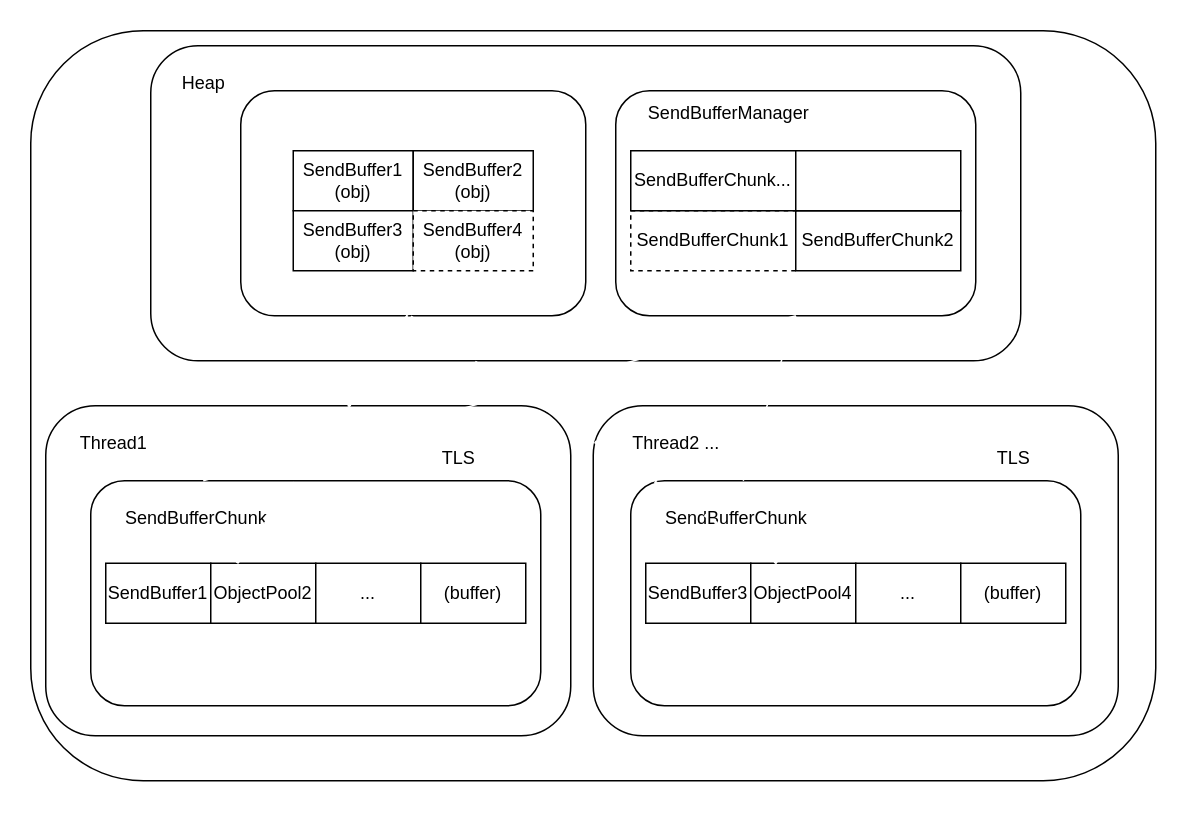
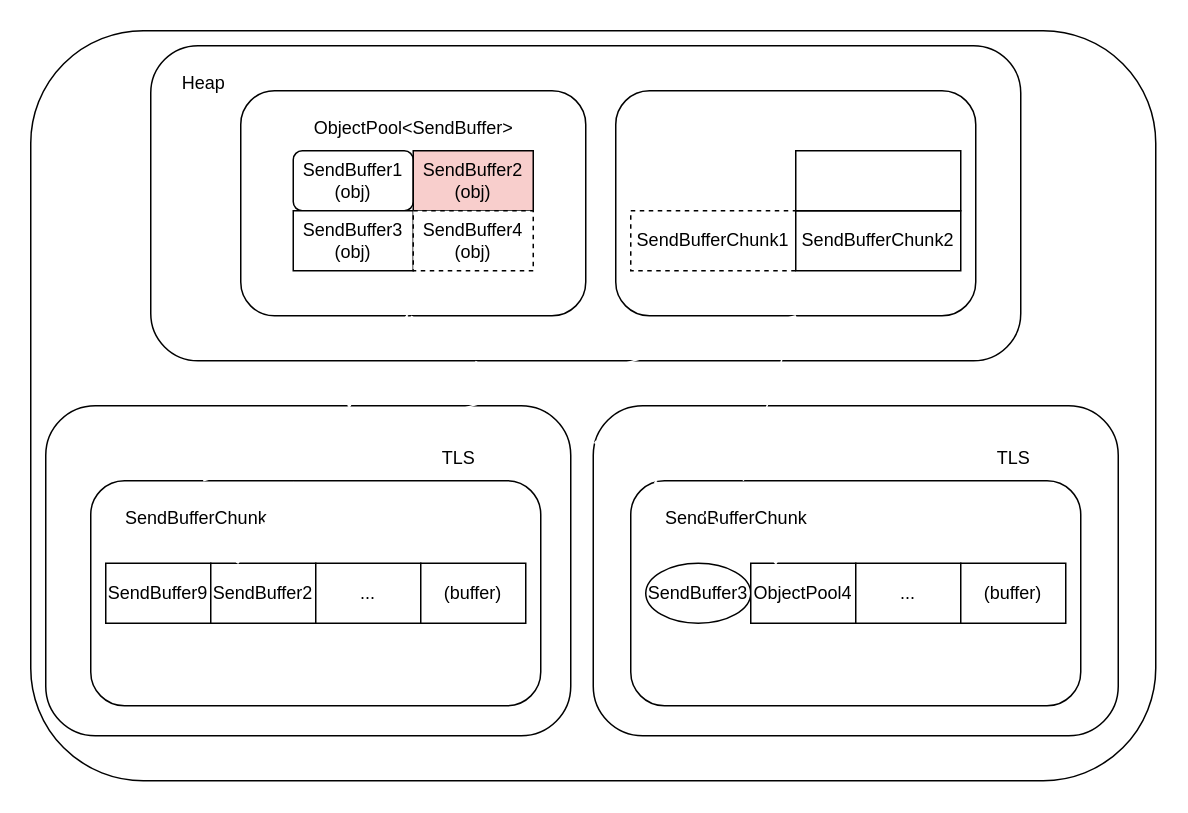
node "SendBufferManager": removed
node "ObjectPool<SendBuffer>": added
node "SendBuffer1 (obj)": shape rectangle -> rounded rectangle
node "SendBuffer2 (obj)": fillcolor #ffffff -> #f8cecc
node "SendBufferChunk...": removed
node "Thread1": removed
node "Thread2 ...": removed
node "SendBuffer1": label "SendBuffer1" -> "SendBuffer9"
node "ObjectPool2": label "ObjectPool2" -> "SendBuffer2"
node "SendBuffer3": shape rectangle -> ellipse
